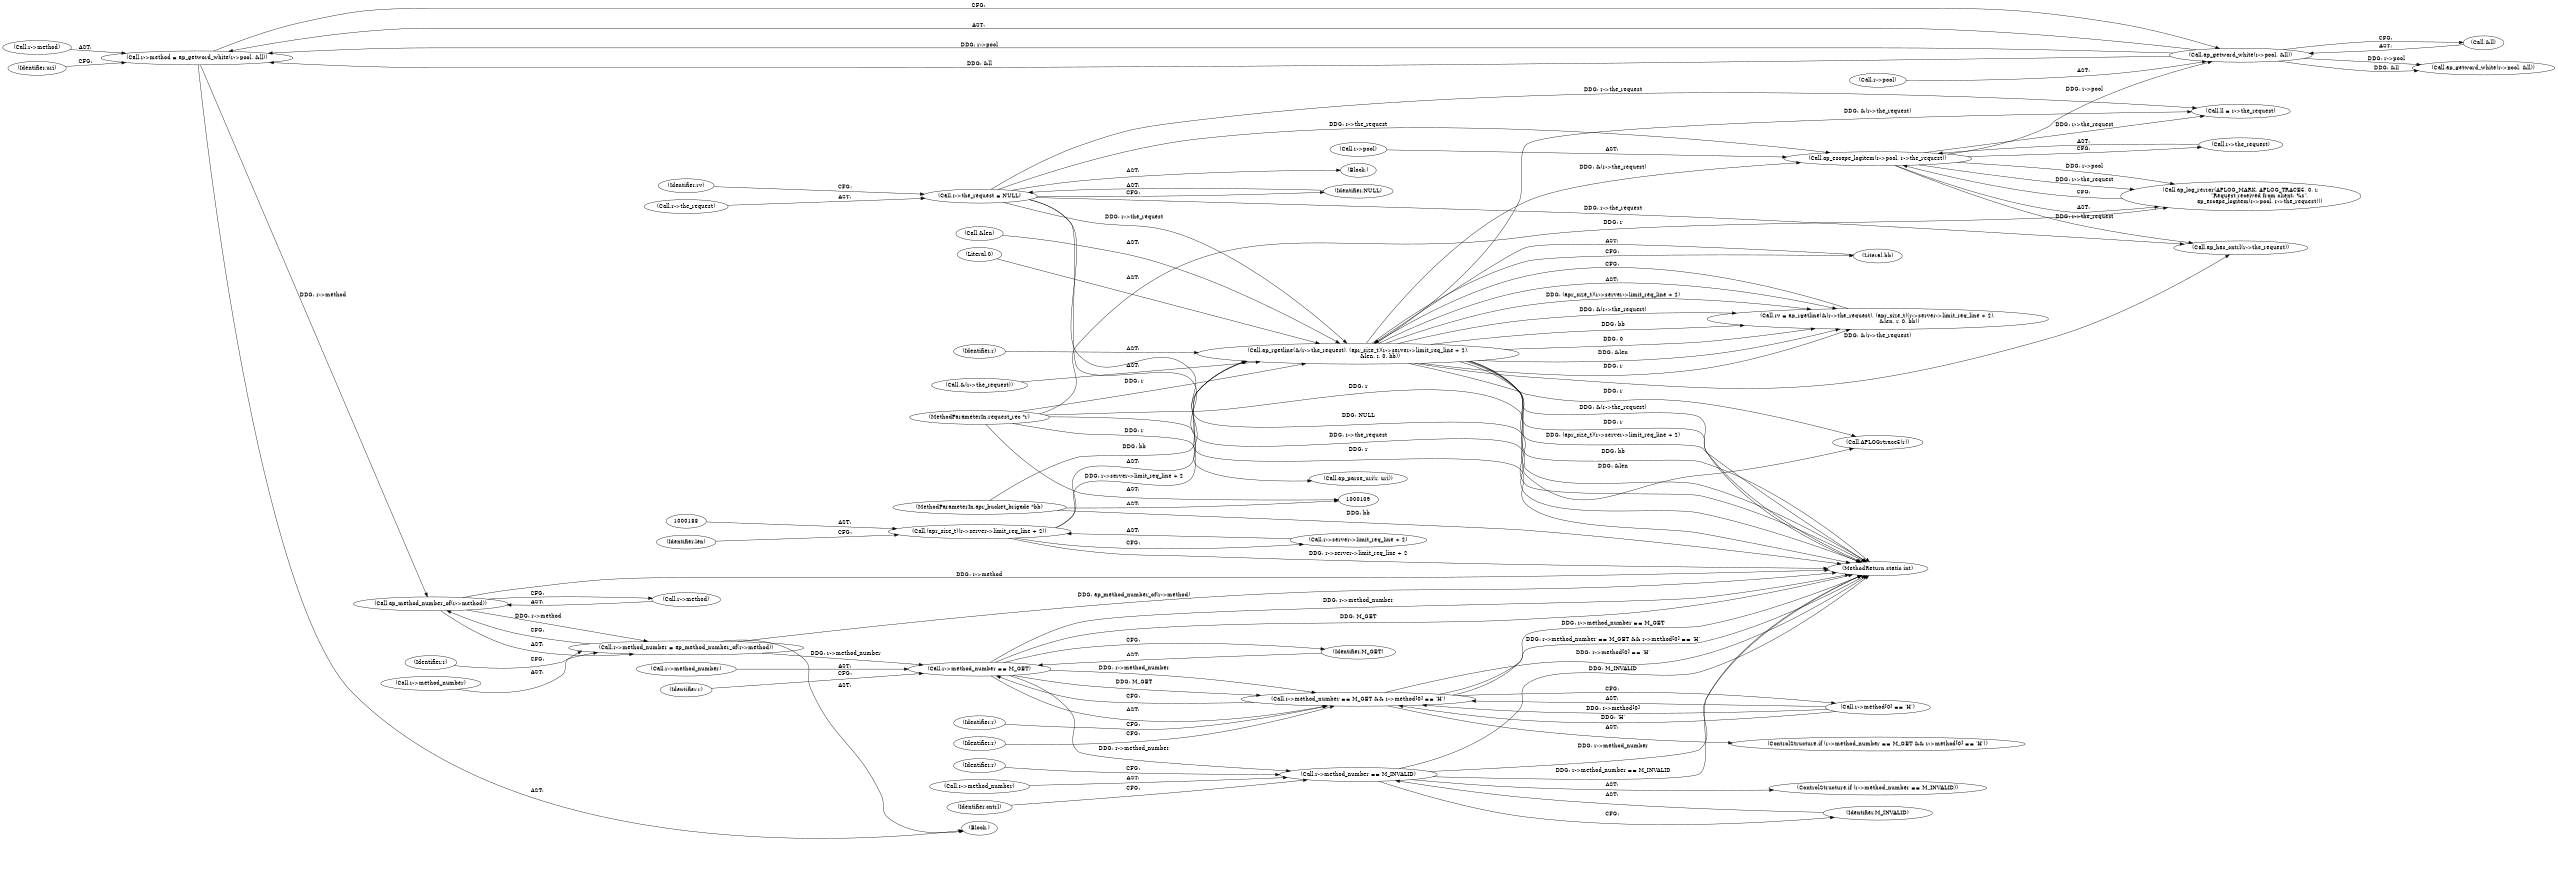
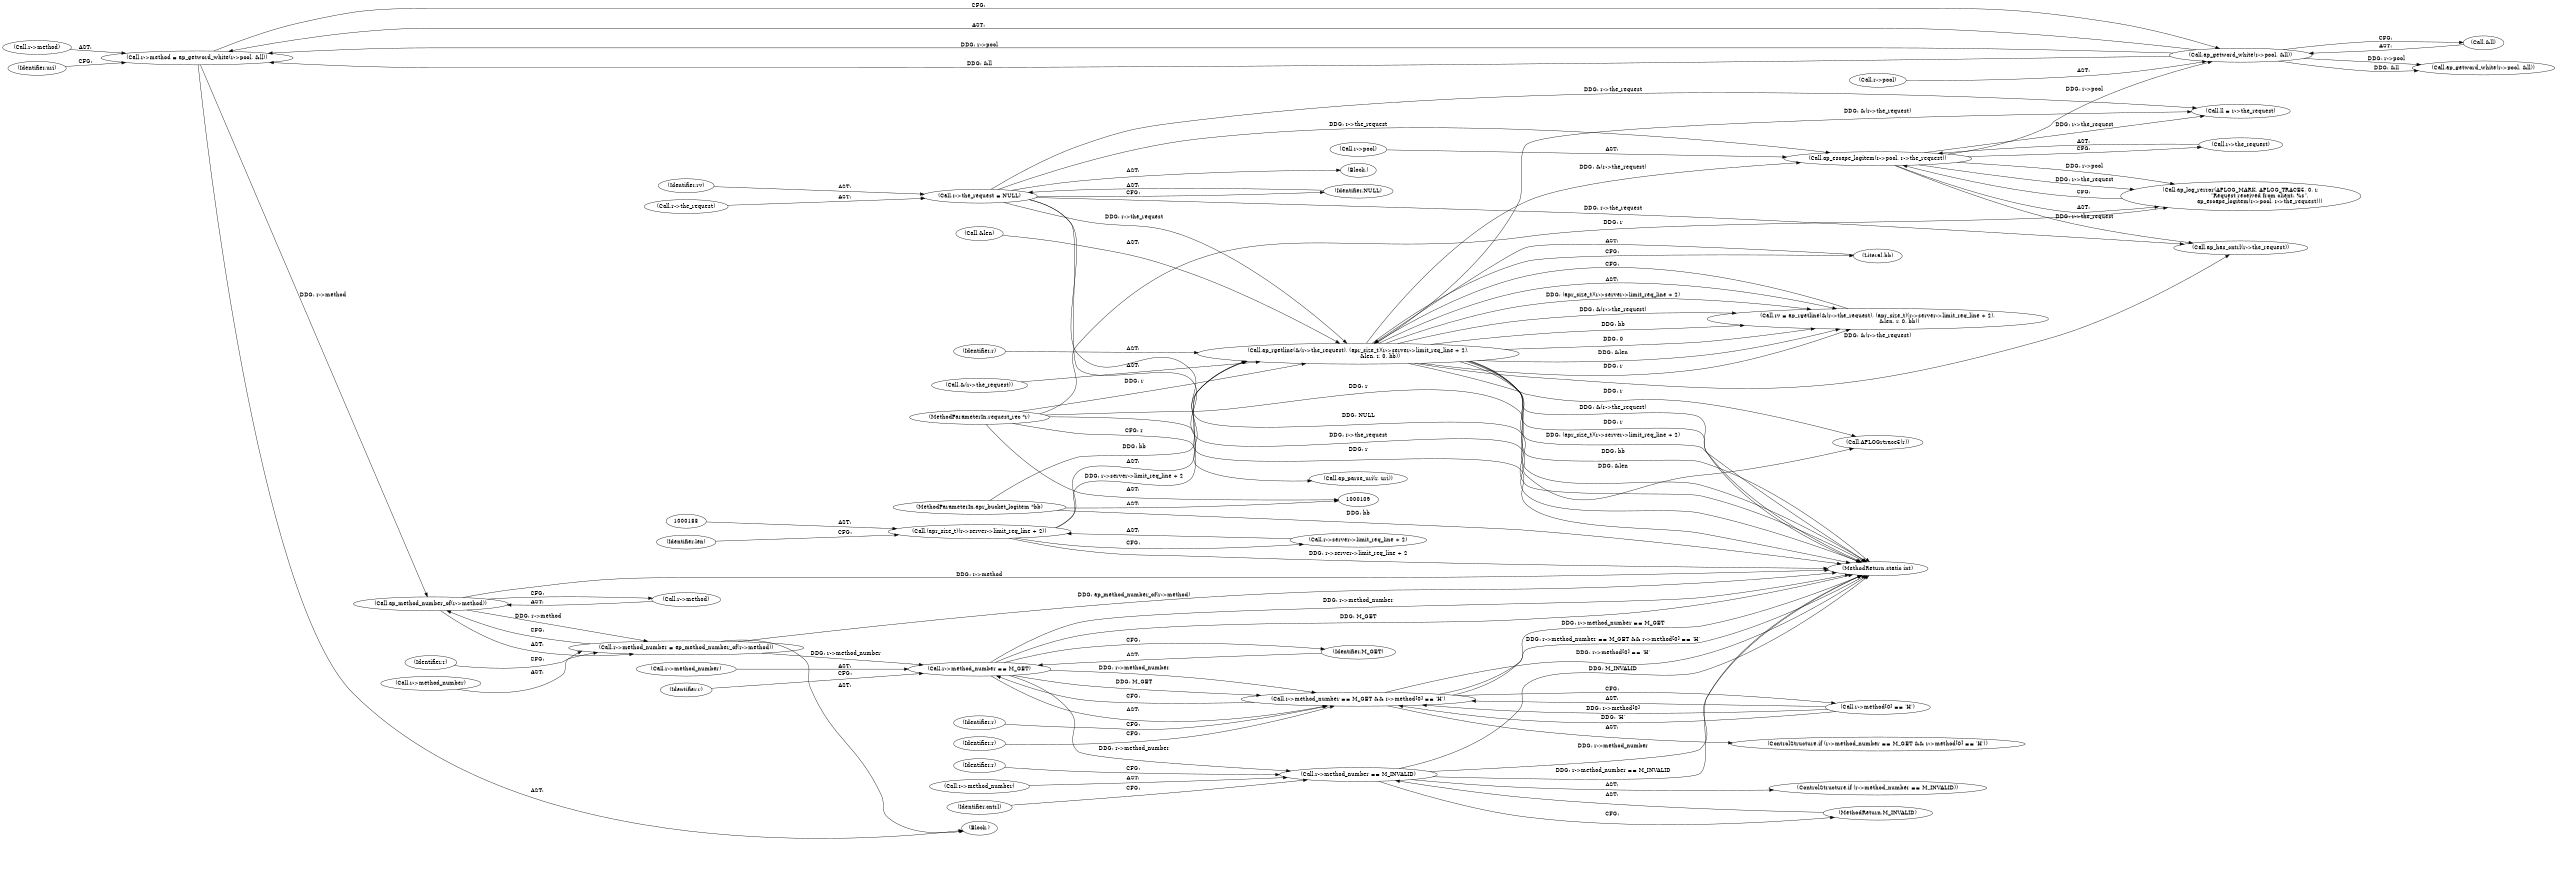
edge "(Identifier,rv)" -> "(Call,r->the_request = NULL)": label "CFG: " -> "AST: "
node "(Literal,0)": removed
edge "(MethodParameterIn,request_rec *r)" -> "(Call,ap_parse_uri(r, uri))": label "DDG: r" -> "CFG: r"
node "(MethodParameterIn,apr_bucket_brigade *bb)": label "(MethodParameterIn,apr_bucket_brigade *bb)" -> "(MethodParameterIn,apr_bucket_logitem *bb)"
node "(Identifier,M_INVALID)": label "(Identifier,M_INVALID)" -> "(MethodReturn,M_INVALID)"
